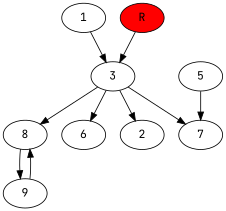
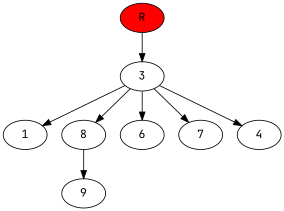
edge "1" -> "3": reversed
node "5": removed
node "2": label "2" -> "4"
edge "9" -> "8": removed
